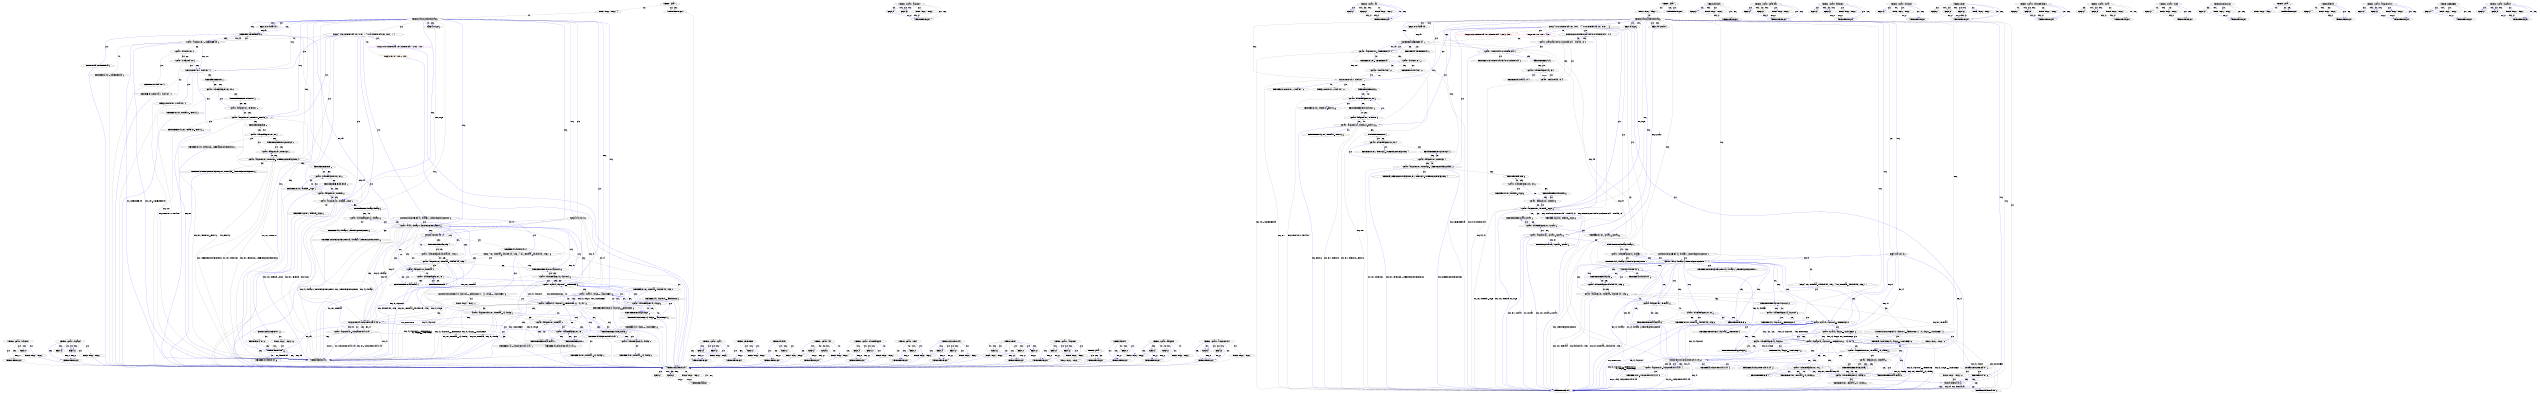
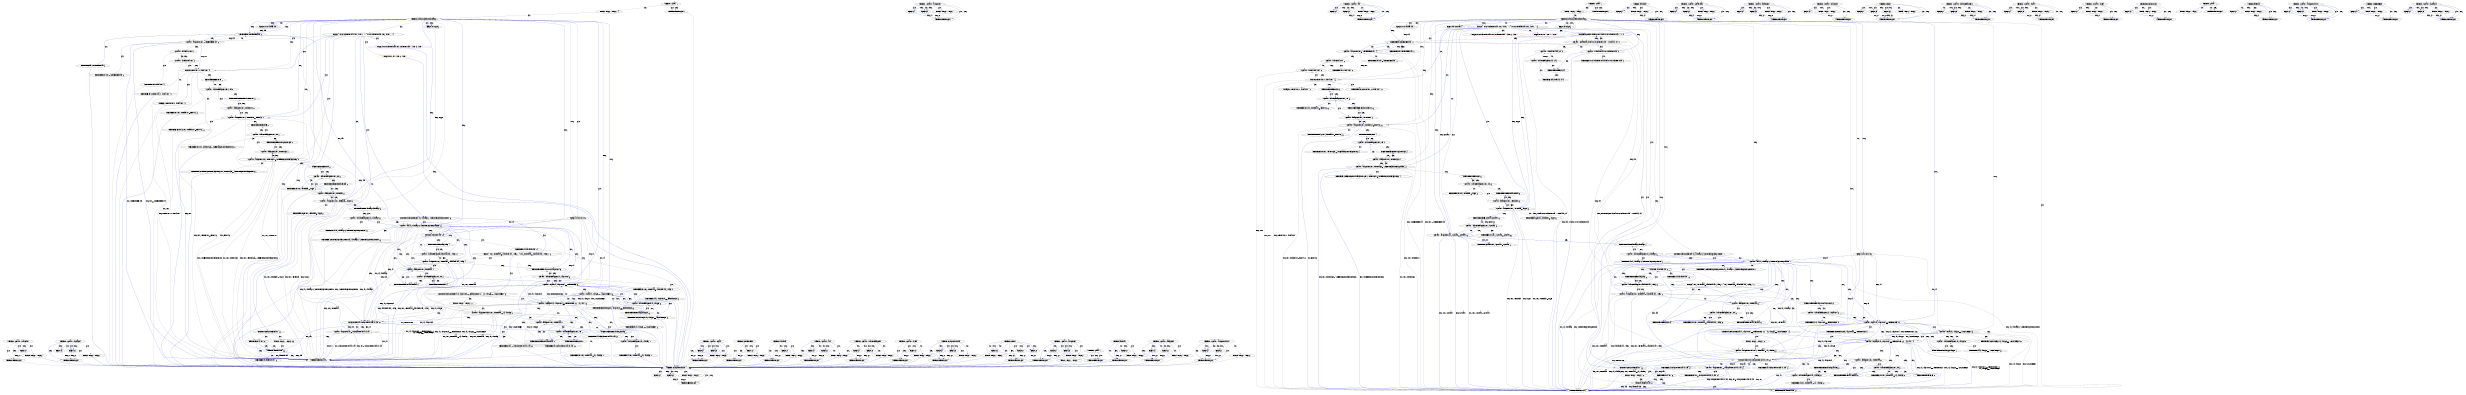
edge "(FIELD_IDENTIFIER,cb,cb)" -> "(<operator>.indirectFieldAccess,skb->cb)": now "(FIELD_IDENTIFIER,cb,cb)" -> "(IDENTIFIER,skb,sizeof(skb->cb))"
edge "(PARAM,bool opt_stats)" -> "(IDENTIFIER,serr,serr->opt_stats = opt_stats)": now "(PARAM,bool opt_stats)" -> "(<operator>.assignment,serr->opt_stats = opt_stats)"
edge "(FIELD_IDENTIFIER,opt_stats,opt_stats)" -> "(<operator>.indirectFieldAccess,serr->opt_stats)": label "CFG: " -> "DDG: ENOMSG"
